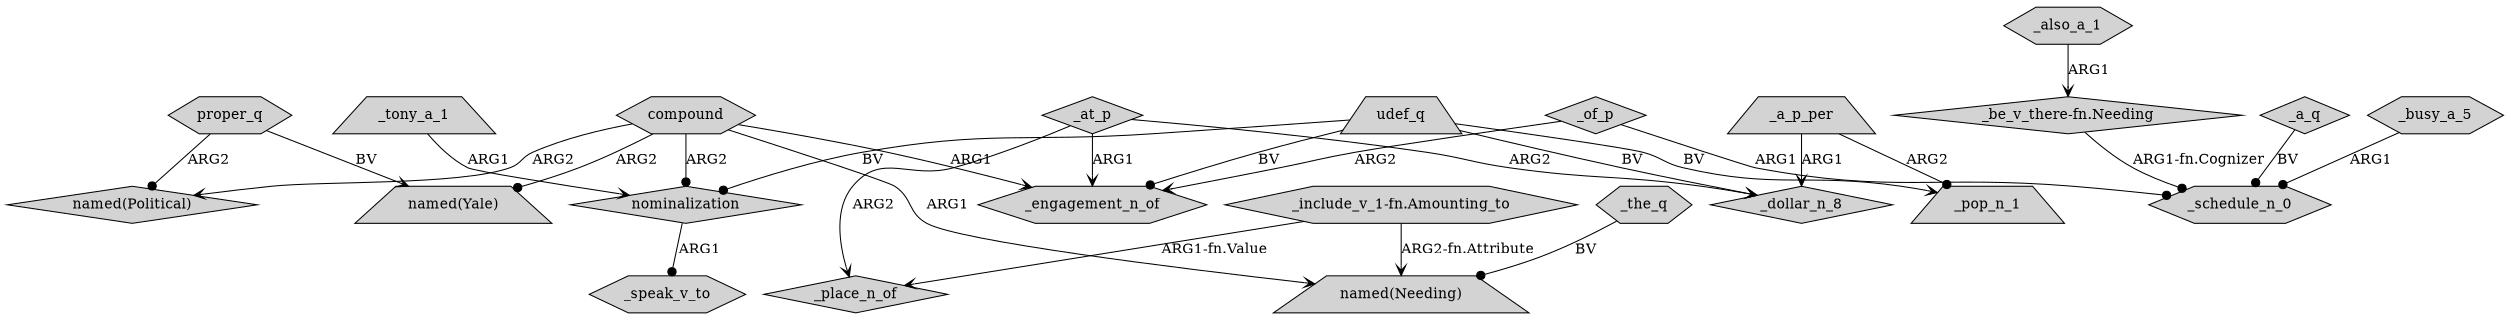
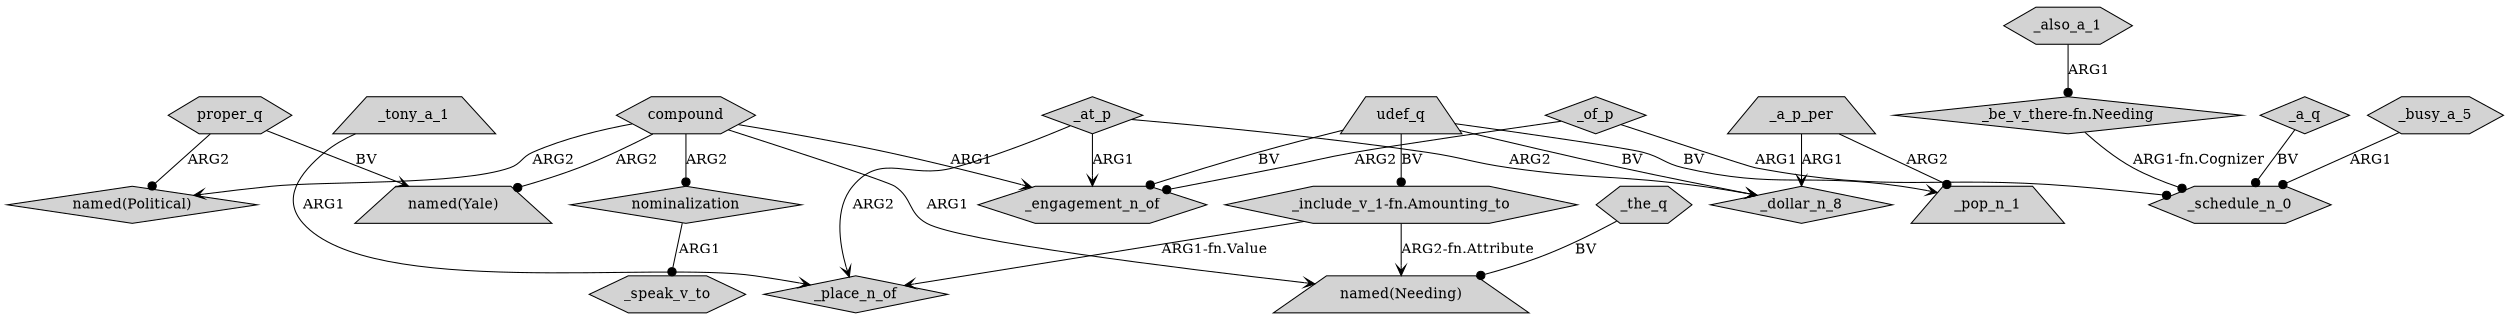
edge "_also_a_1" -> "_be_v_there-fn.Needing": arrowhead vee -> dot
edge "udef_q" -> "nominalization": now "udef_q" -> "_include_v_1-fn.Amounting_to"
edge "_of_p" -> "_engagement_n_of": arrowhead vee -> dot
edge "_tony_a_1" -> "nominalization": now "_tony_a_1" -> "_place_n_of"
